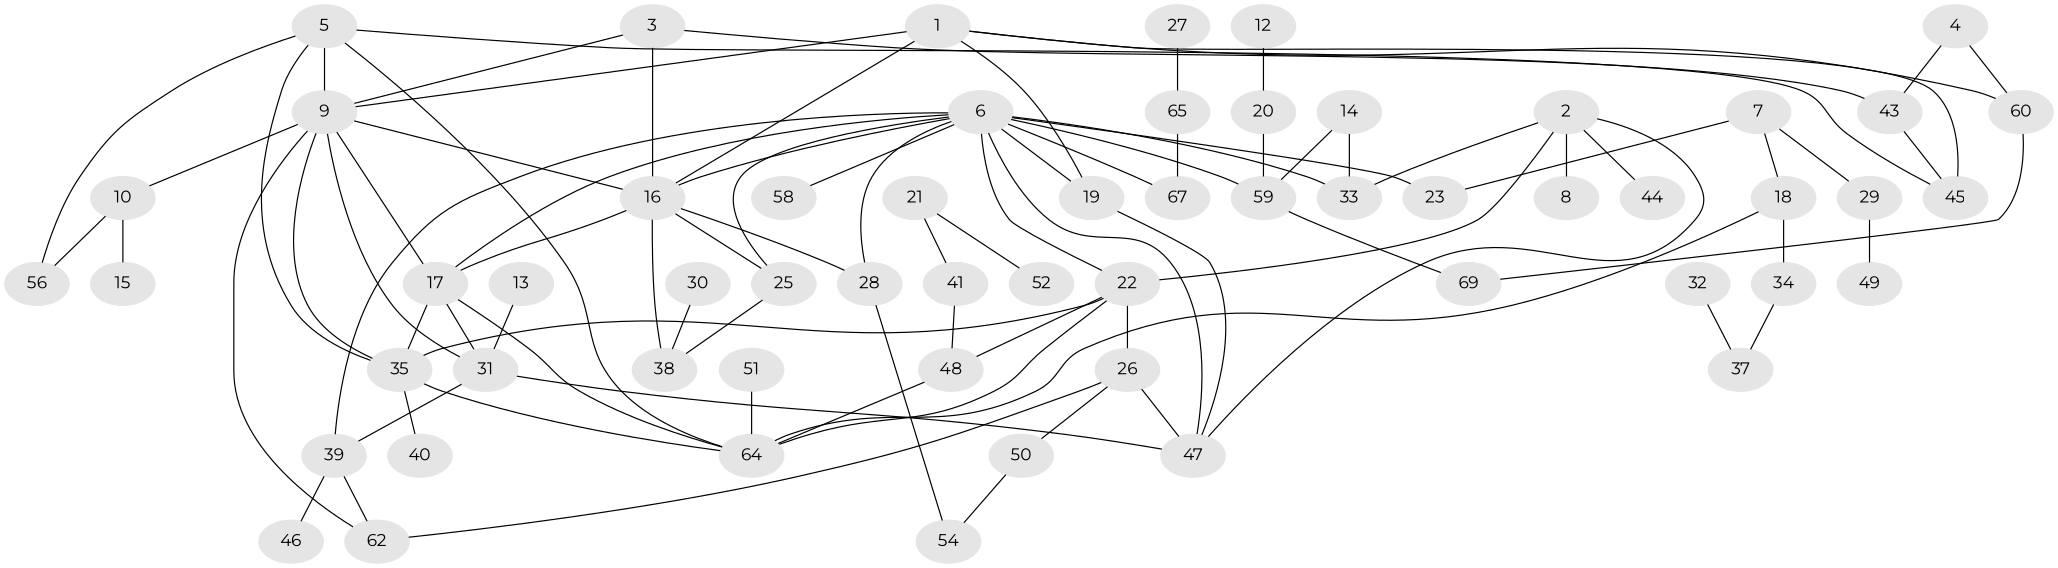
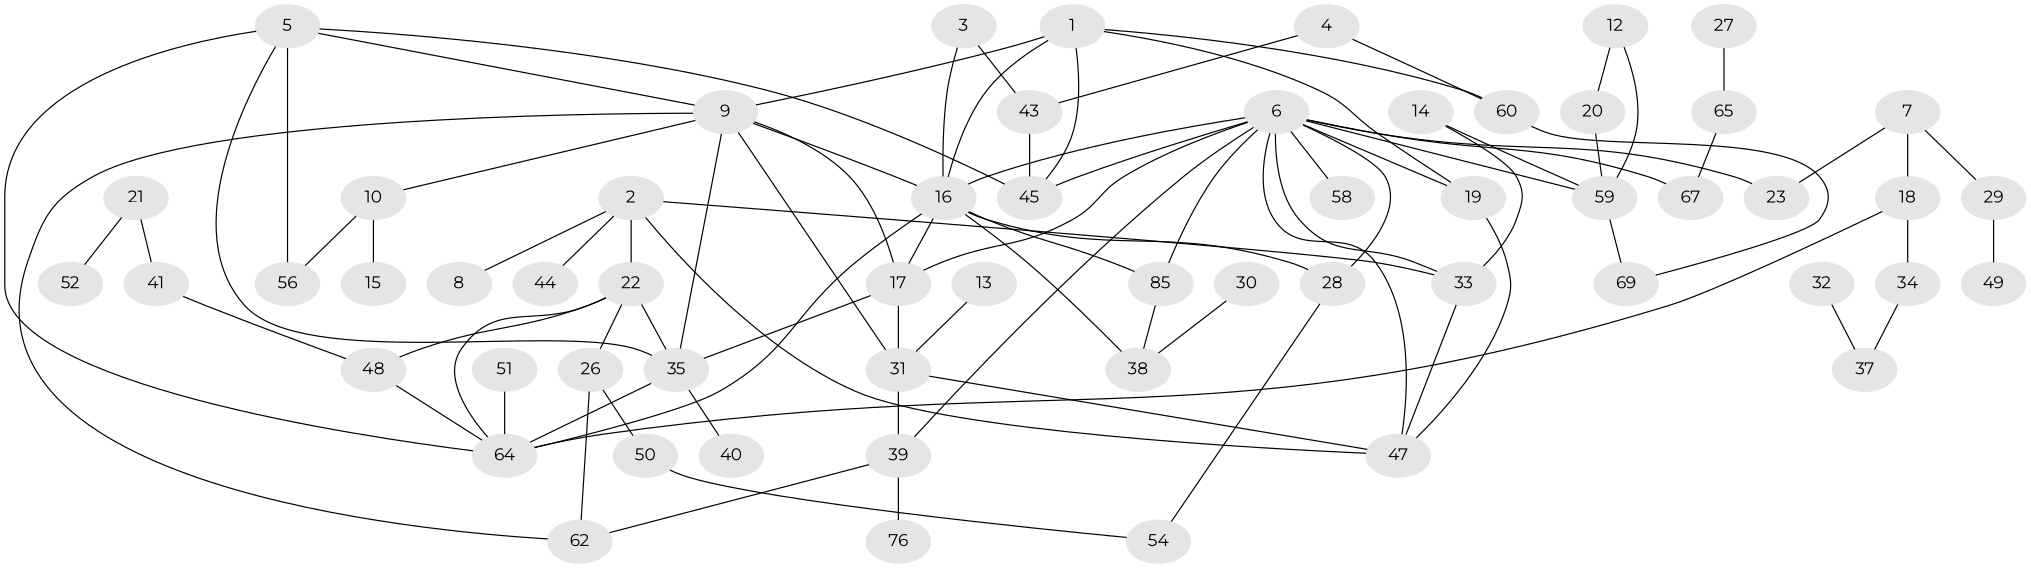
edge "3" -- "9": removed
edge "12" -- "59": added
edge "6" -- "22": now "6" -- "45"
node "25": label "25" -> "85"
edge "17" -- "64": now "16" -- "64"
edge "26" -- "47": now "33" -- "47"
node "46": label "46" -> "76"
